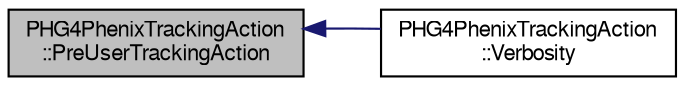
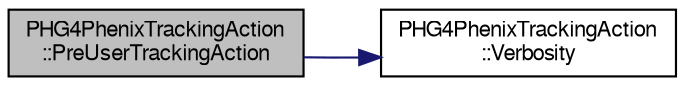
edge "PHG4PhenixTrackingAction ::Verbosity" -> "PHG4PhenixTrackingAction ::PreUserTrackingAction": reversed
